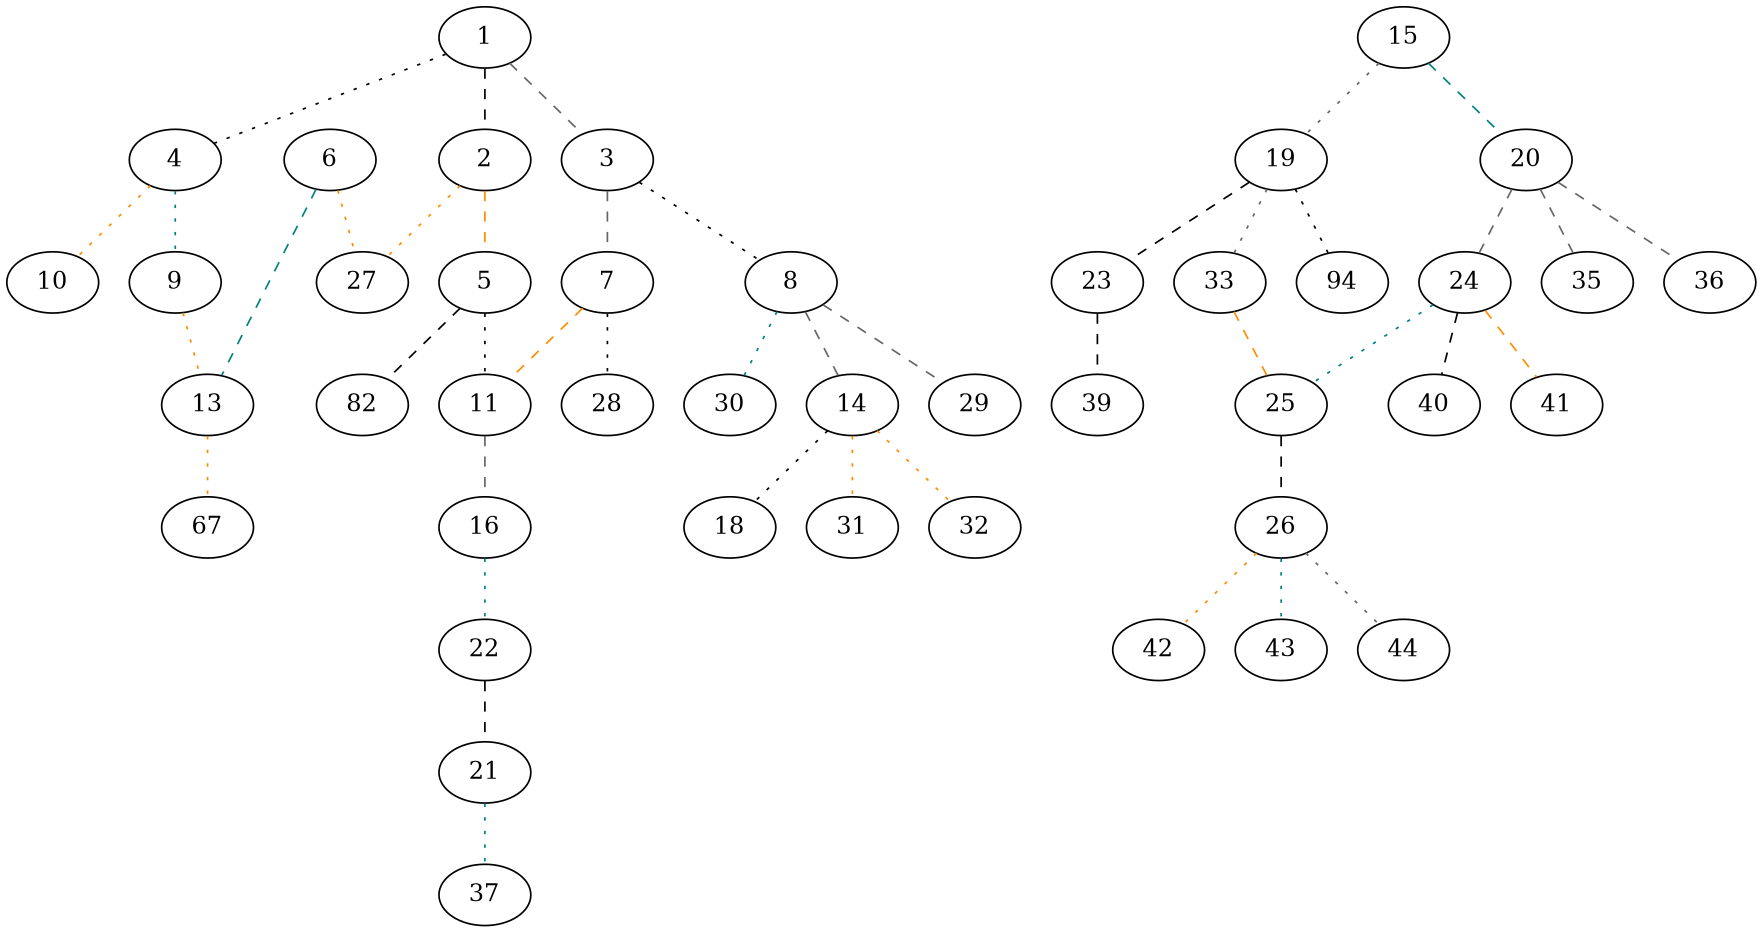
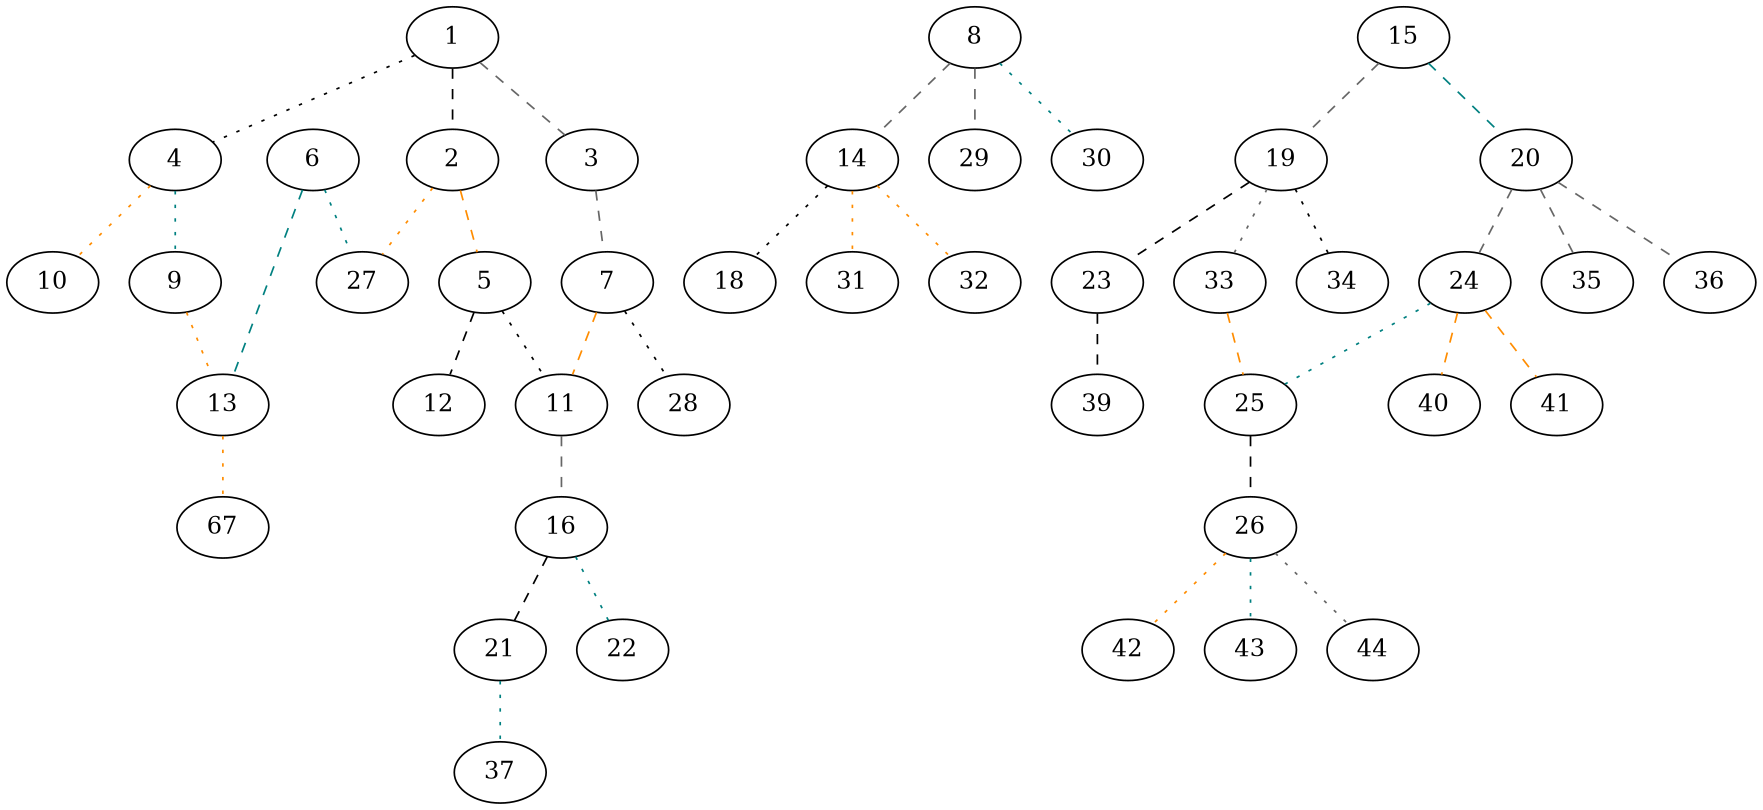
edge "15" -- "19": style dotted -> dashed
edge "6" -- "27": color darkorange -> teal
edge "3" -- "8": removed
node "94": label "94" -> "34"
edge "24" -- "40": color black -> darkorange
node "82": label "82" -> "12"
edge "22" -- "21": now "16" -- "21"
